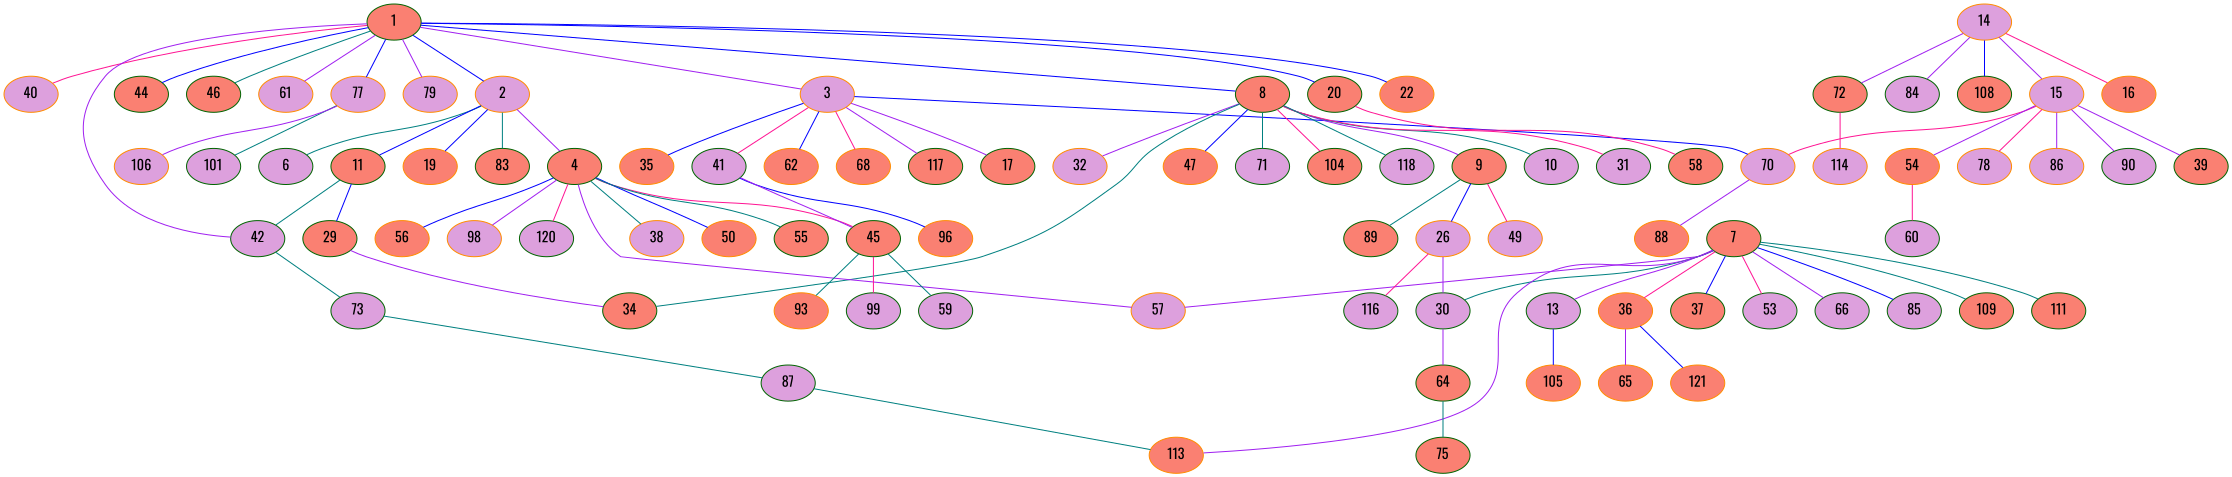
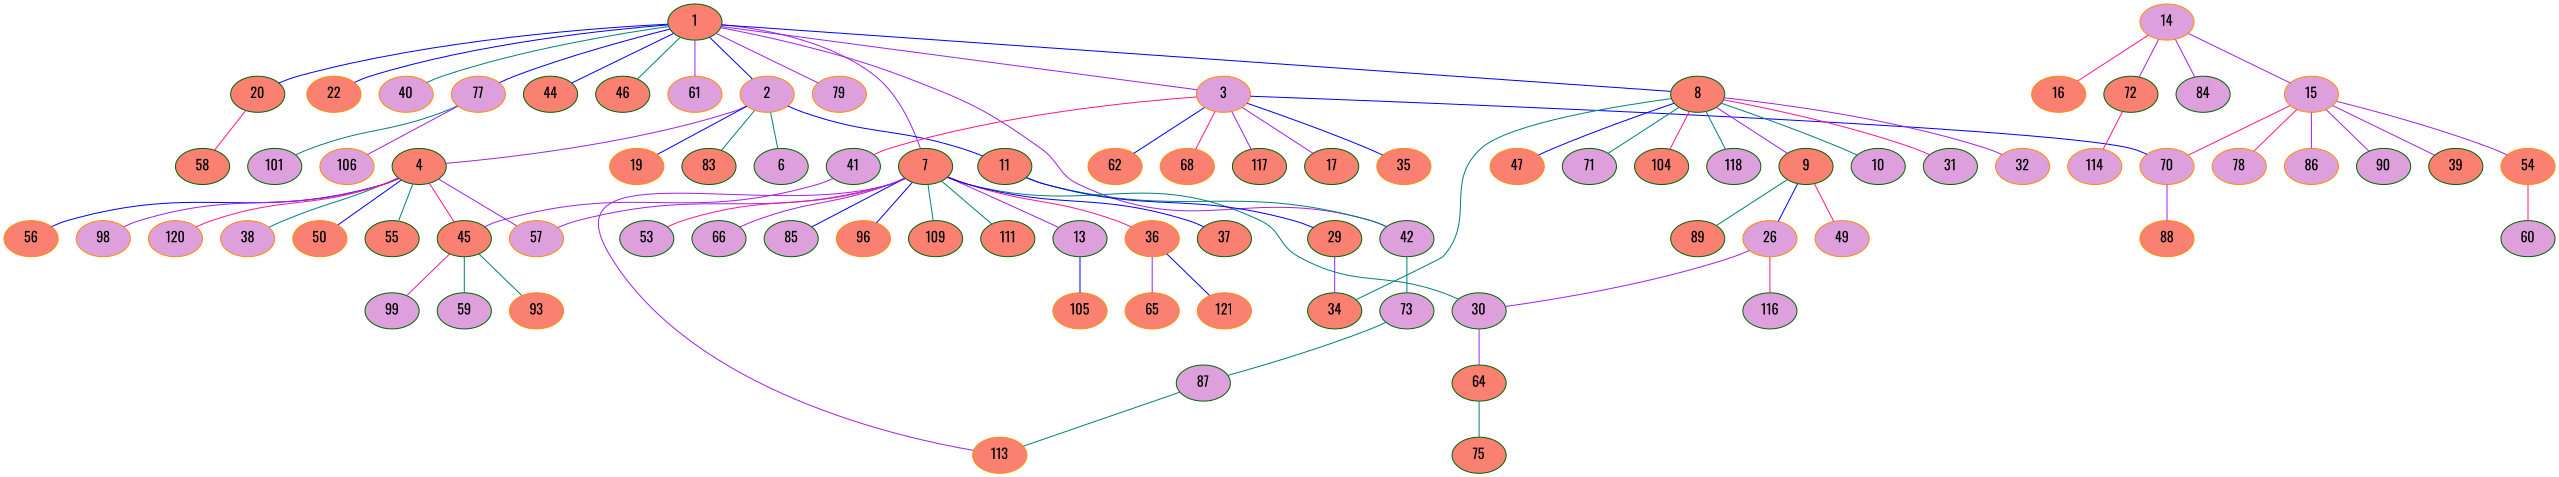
edge "1" -- "40": color deeppink -> teal
edge "1" -- "7": added
node "108": removed
edge "41" -- "96": now "7" -- "96"
node "120": color darkgreen -> darkorange
